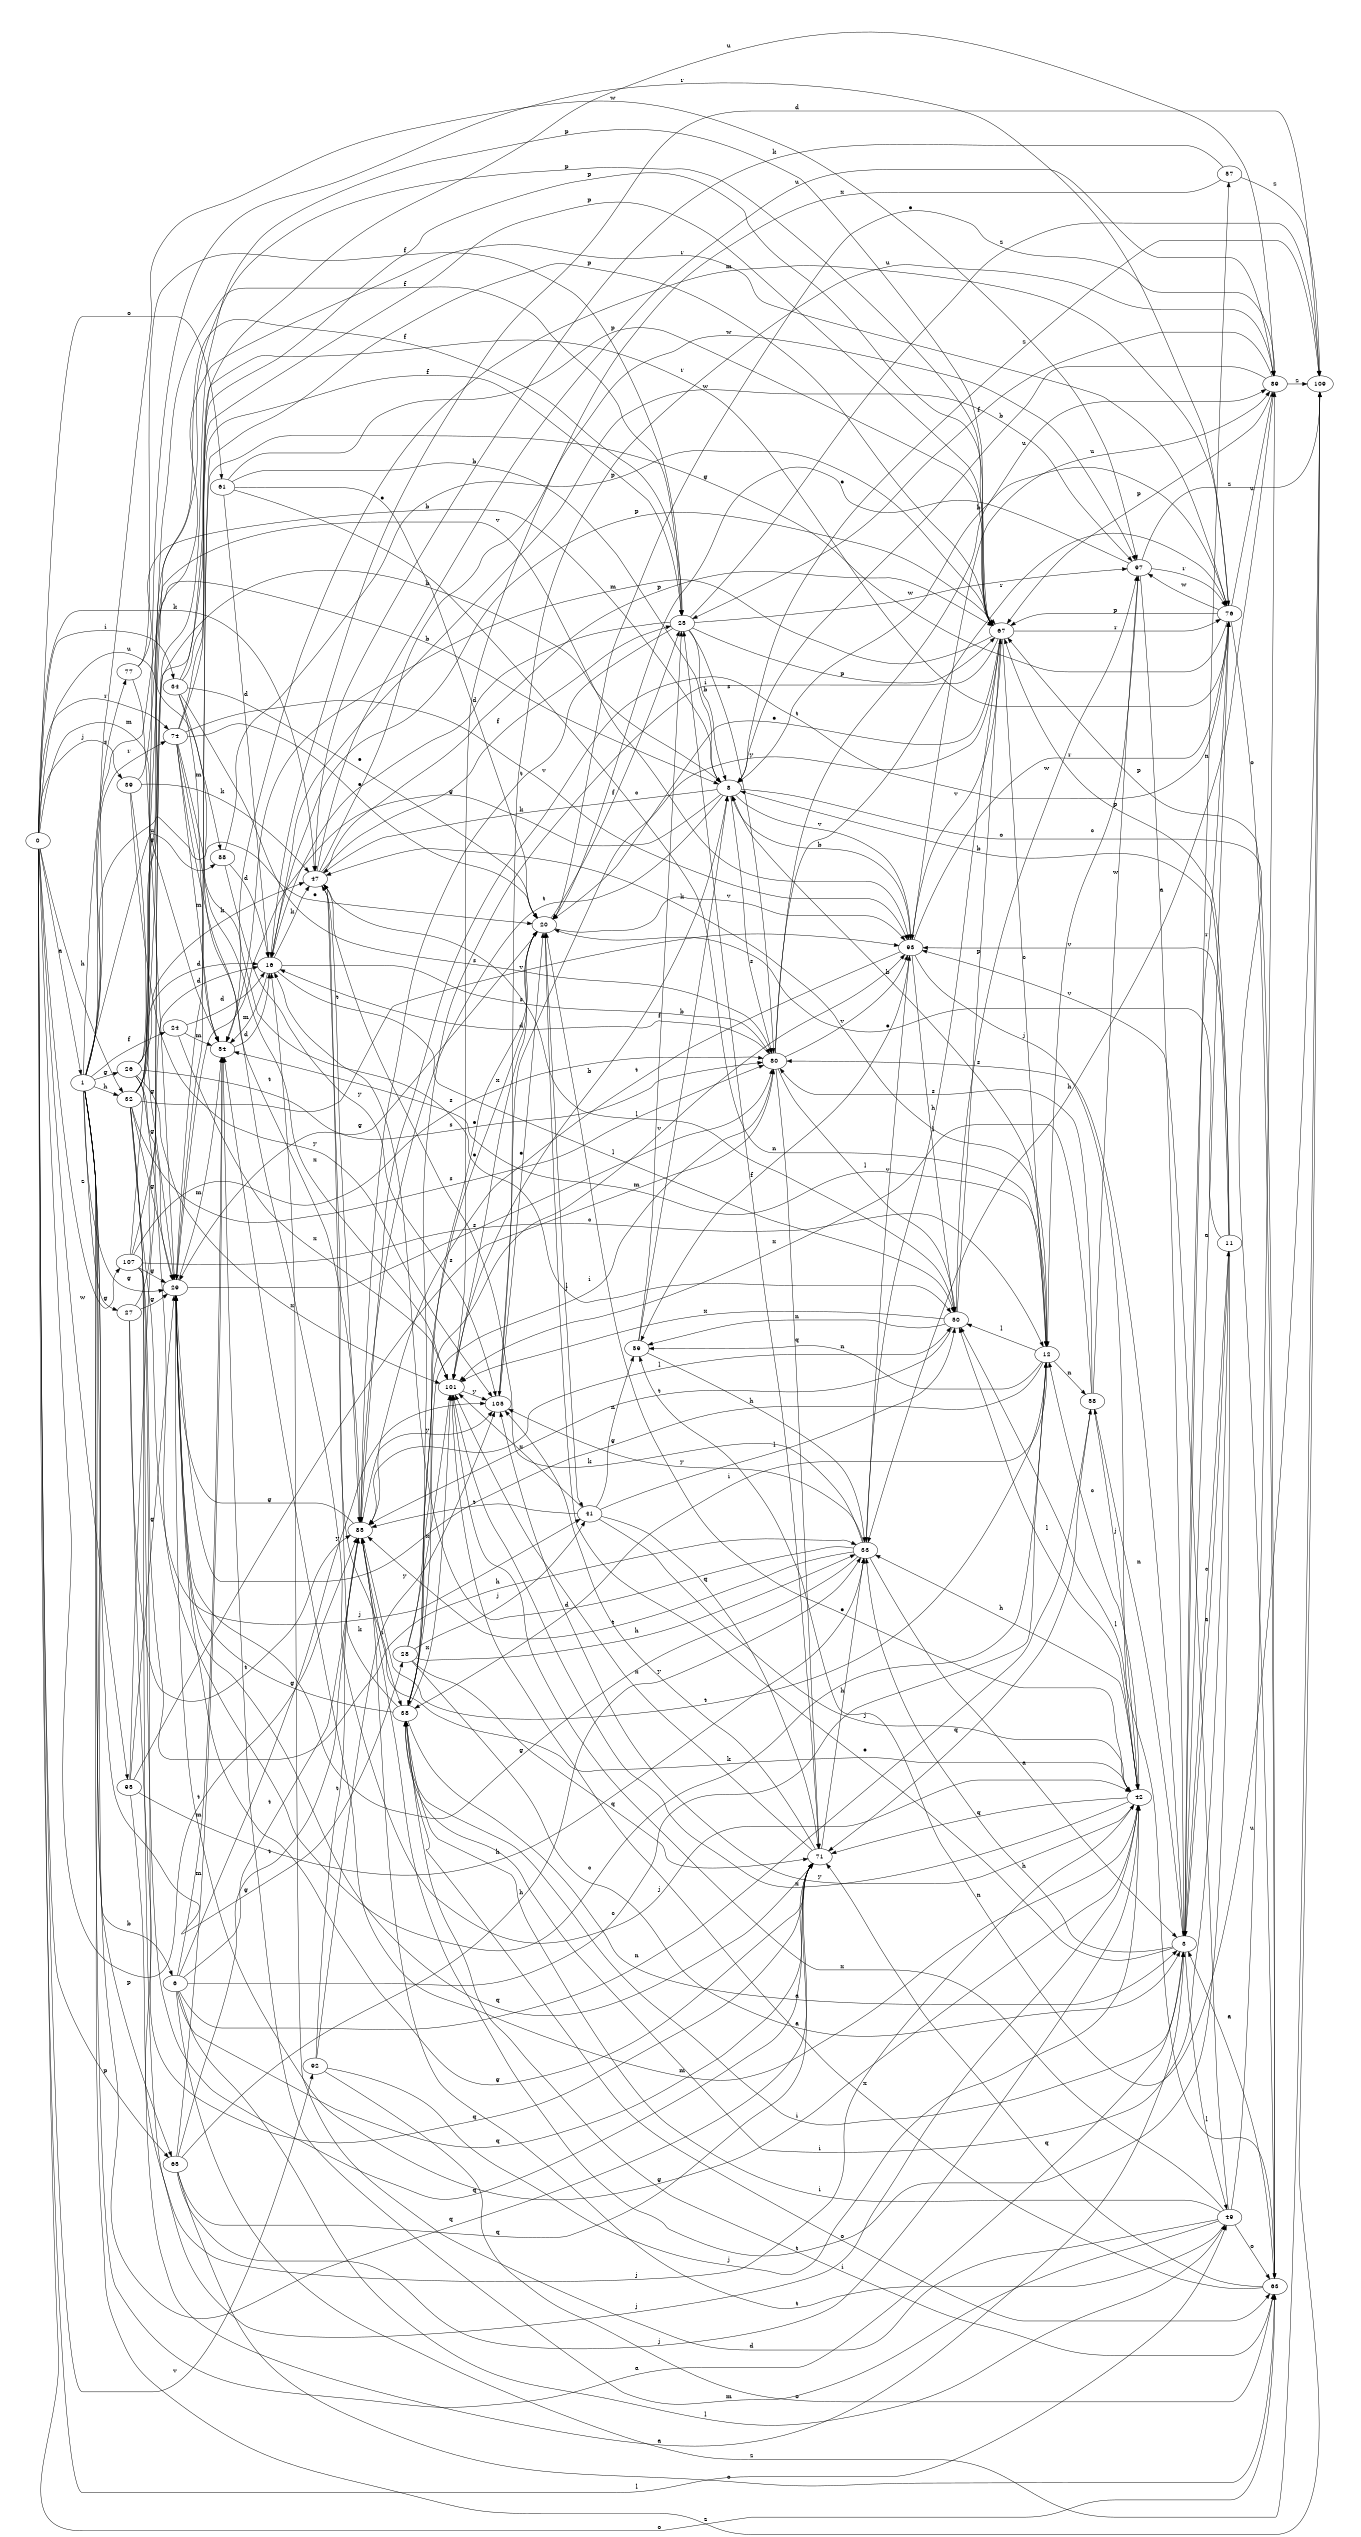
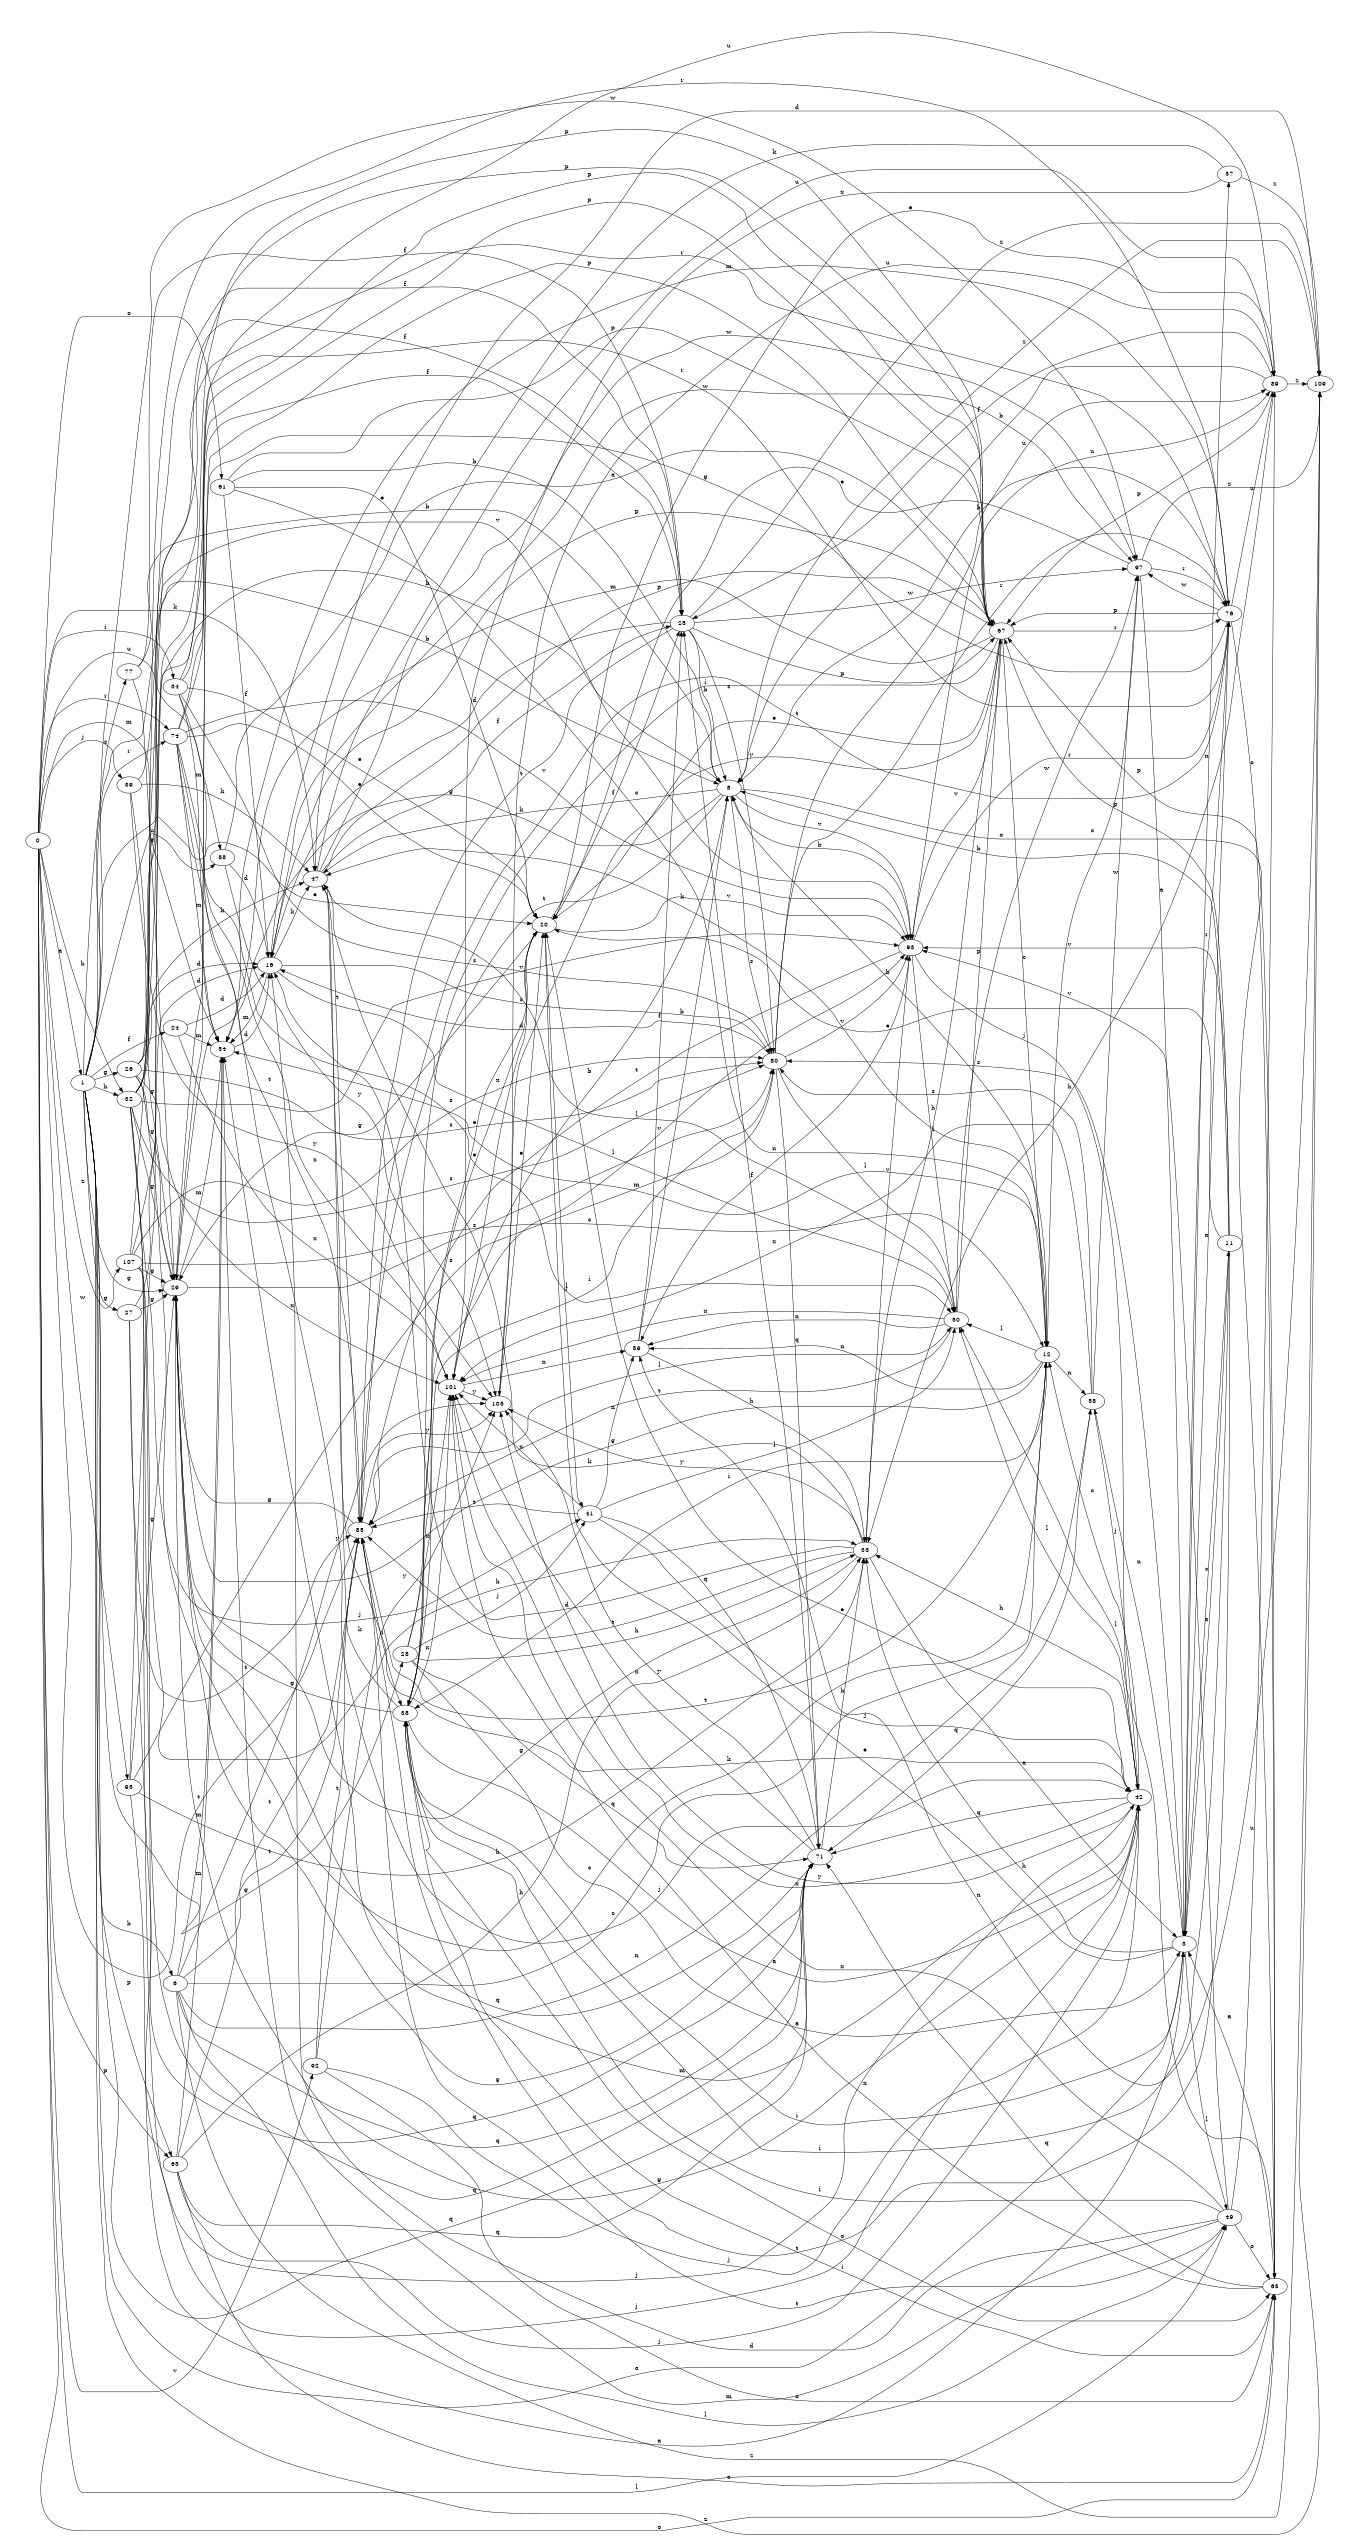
edge "88" -> "67": label "p" -> "a"
edge "61" -> "16": label "d" -> "f"
edge "101" -> "59": added, label "n"
edge "38" -> "3": now "38" -> "42"
